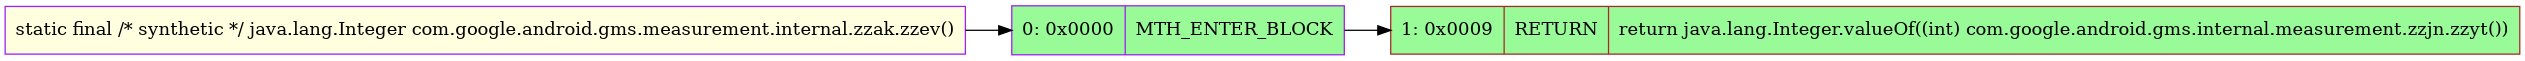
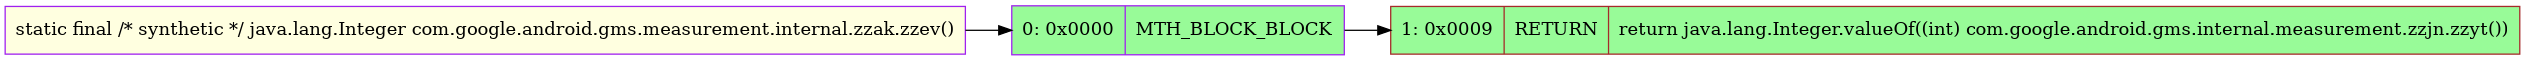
node "0: 0x0000": text "MTH_ENTER_BLOCK" -> "MTH_BLOCK_BLOCK"
